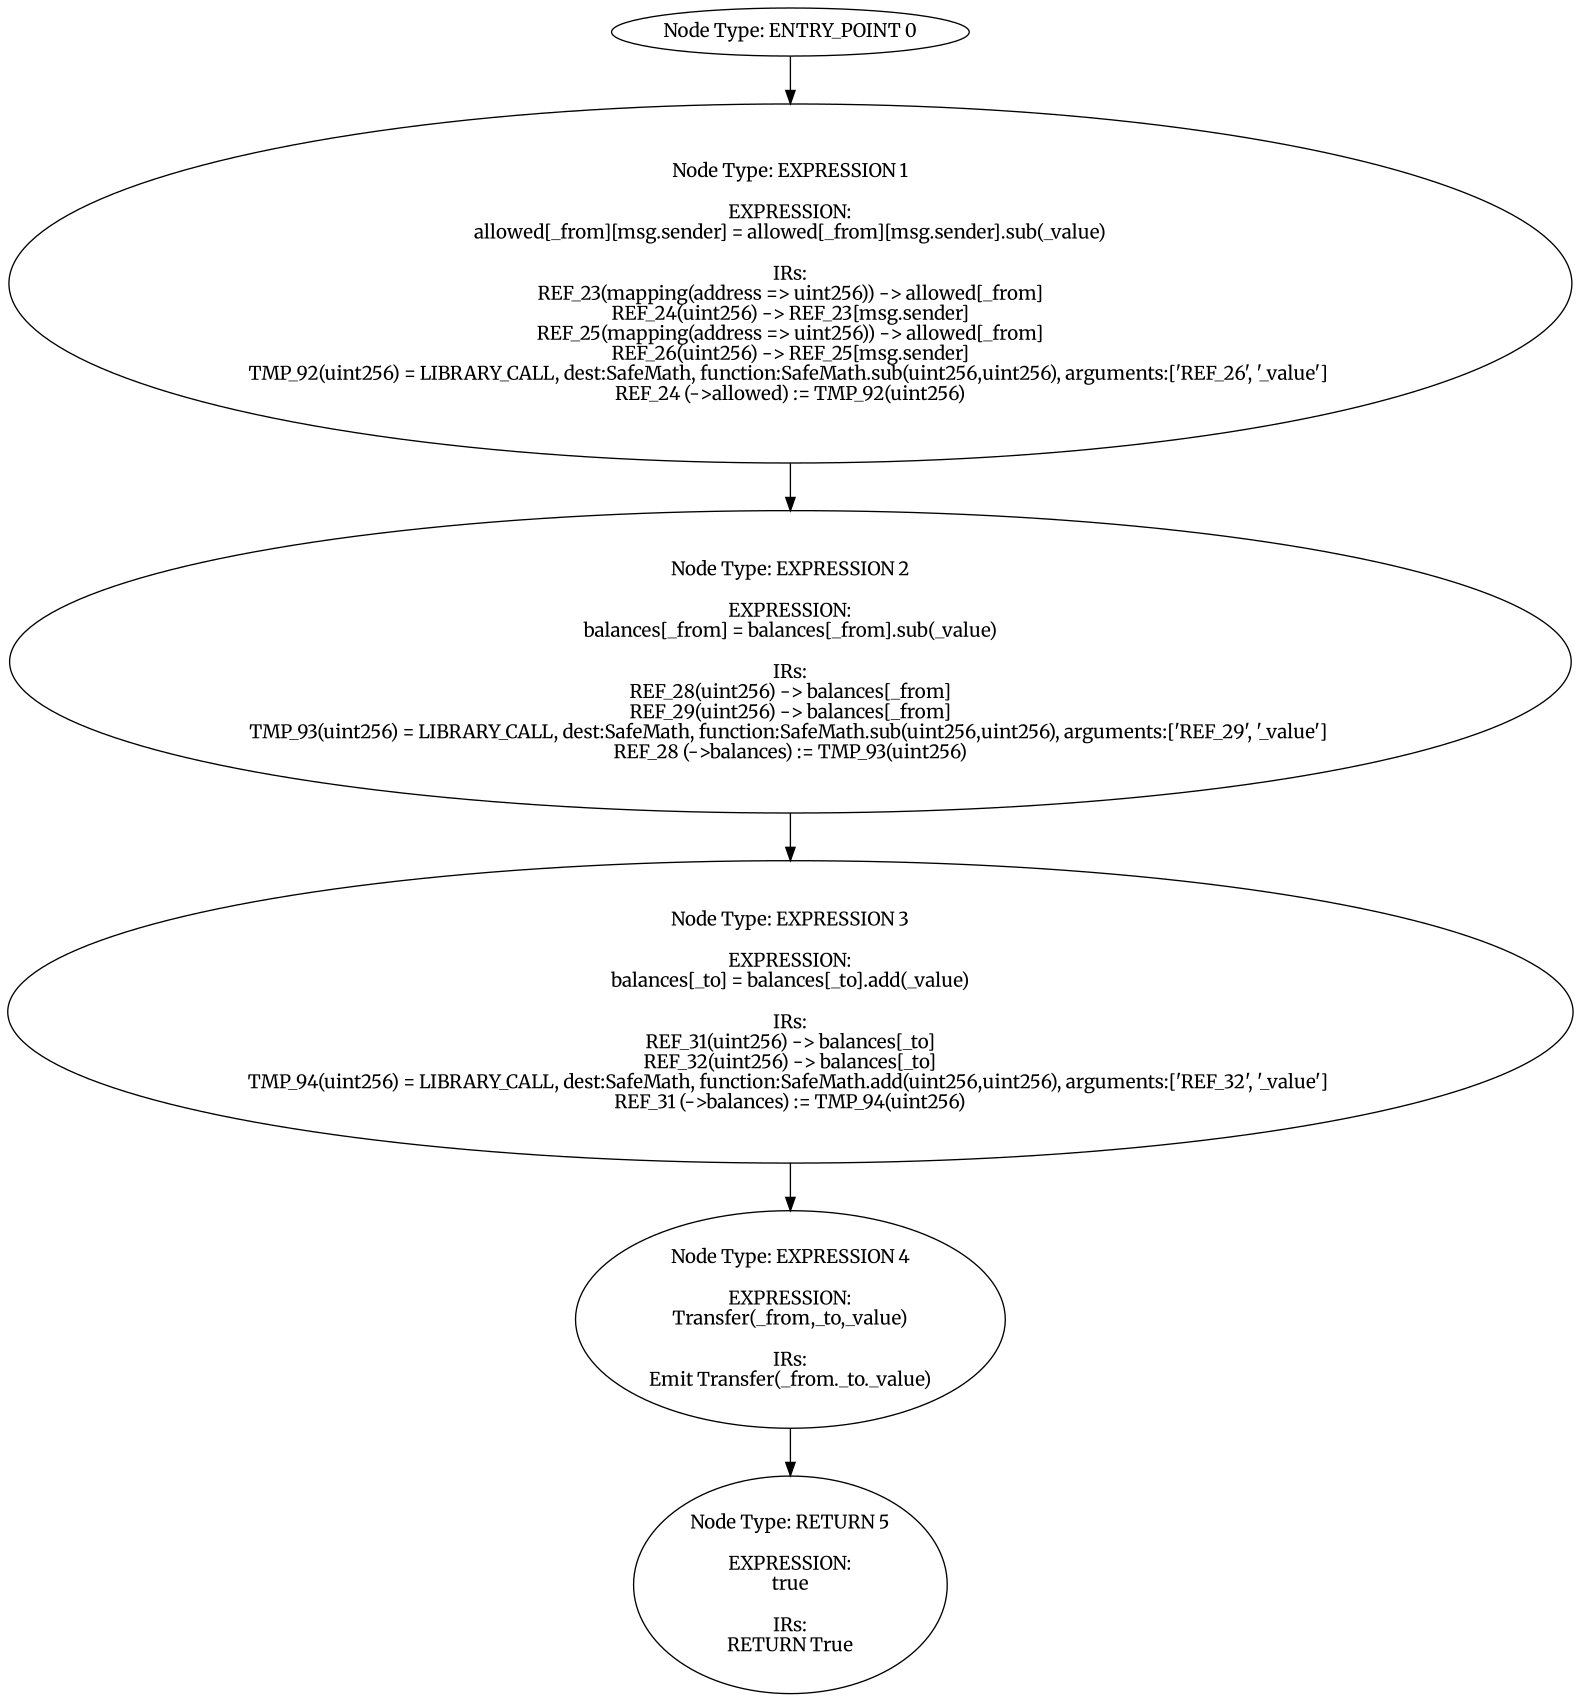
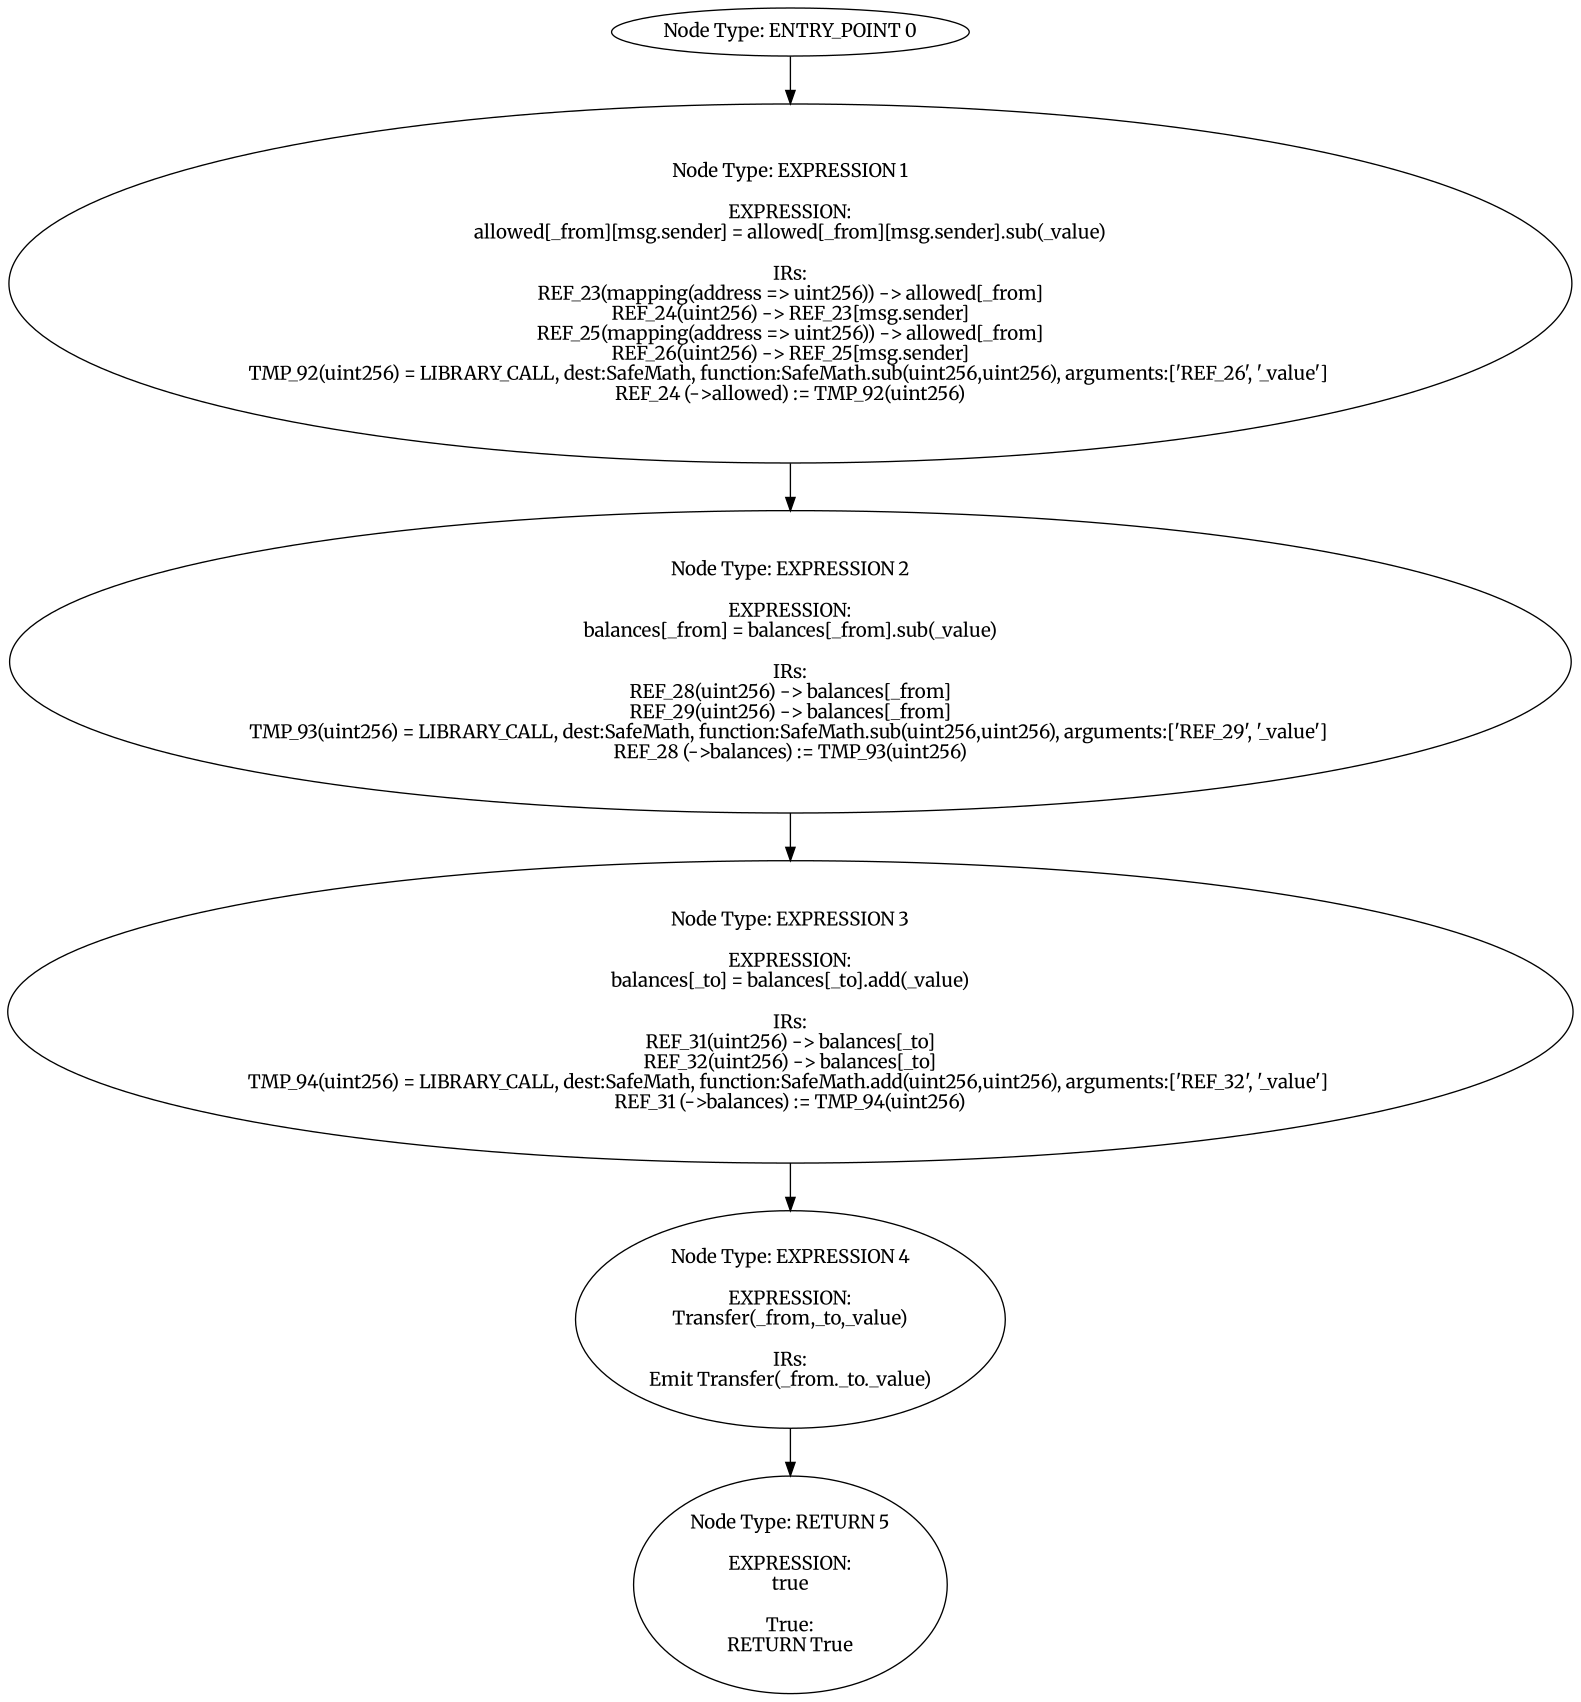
node "Node Type: RETURN 5 EXPRESSION: true IRs: RETURN True": label "Node Type: RETURN 5 EXPRESSION: true IRs: RETURN True" -> "Node Type: RETURN 5 EXPRESSION: true True: RETURN True"
